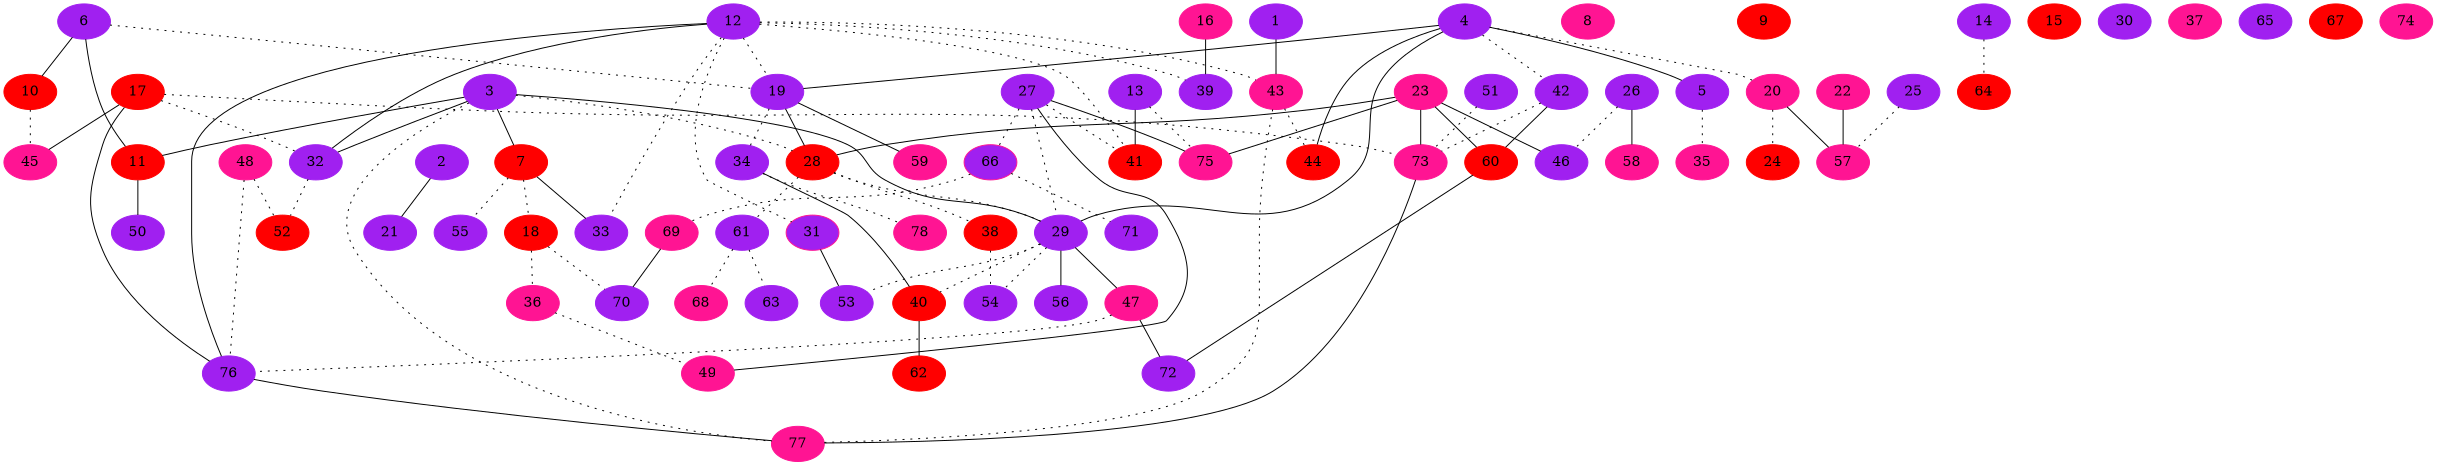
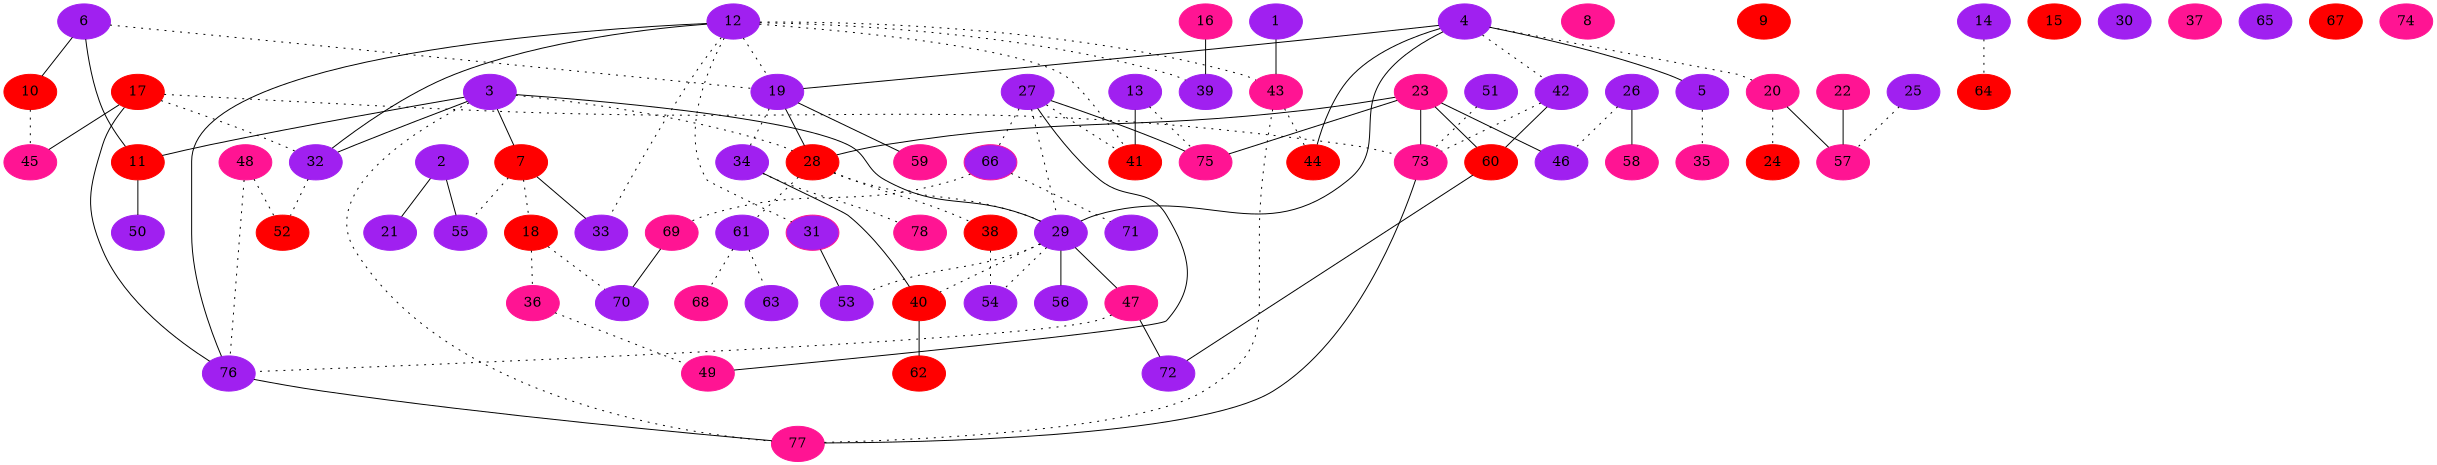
edge "2" -- "55": added
